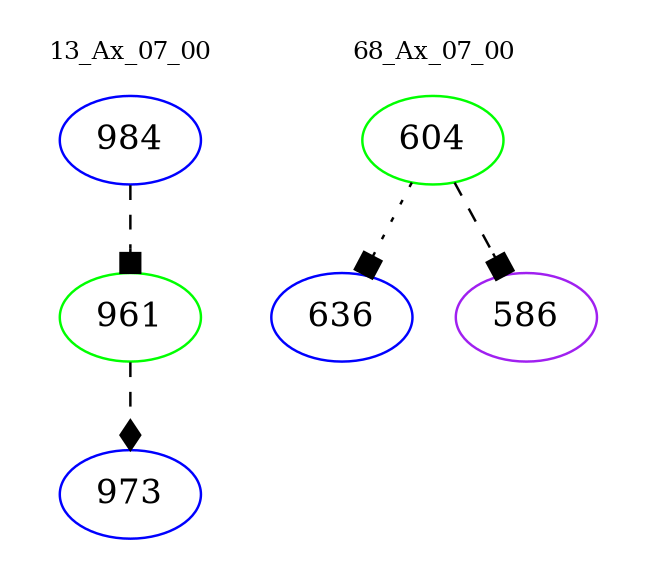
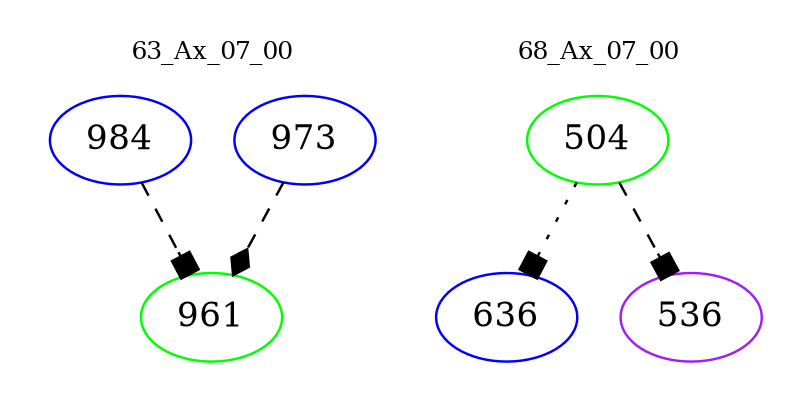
cluster "13_Ax_07_00": label "13_Ax_07_00" -> "63_Ax_07_00"
node "604": label "604" -> "504"
node "586": label "586" -> "536"
edge "961" -> "973": reversed
